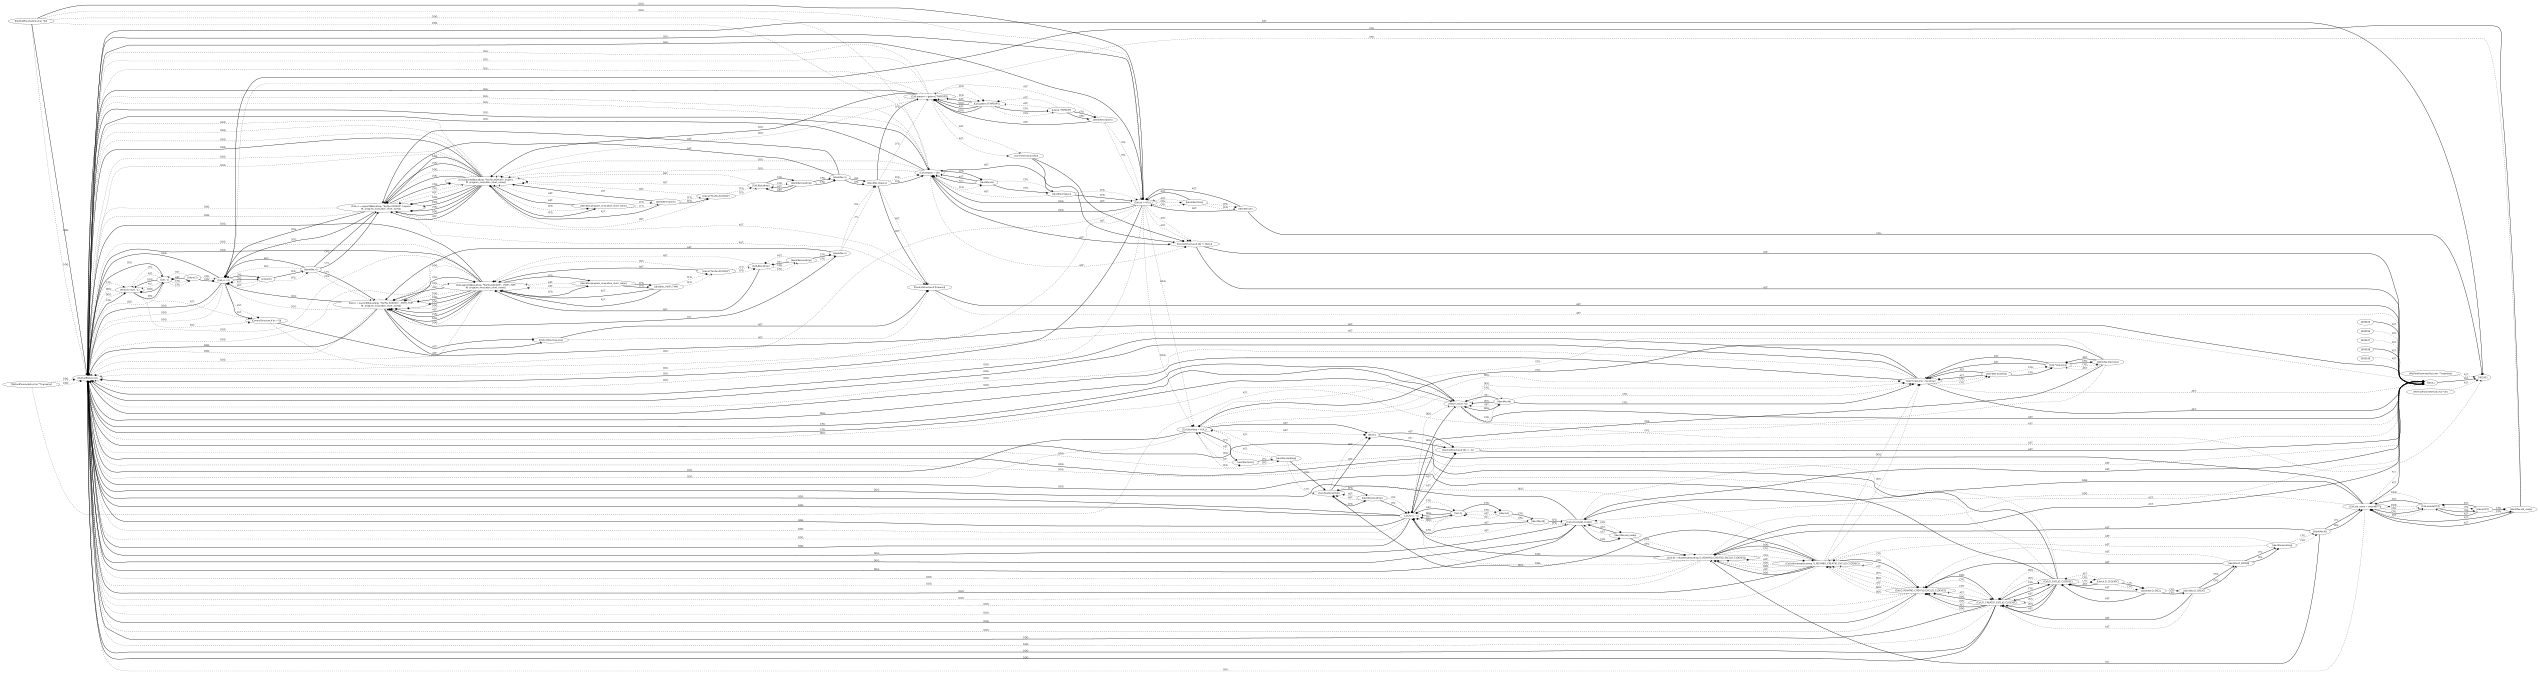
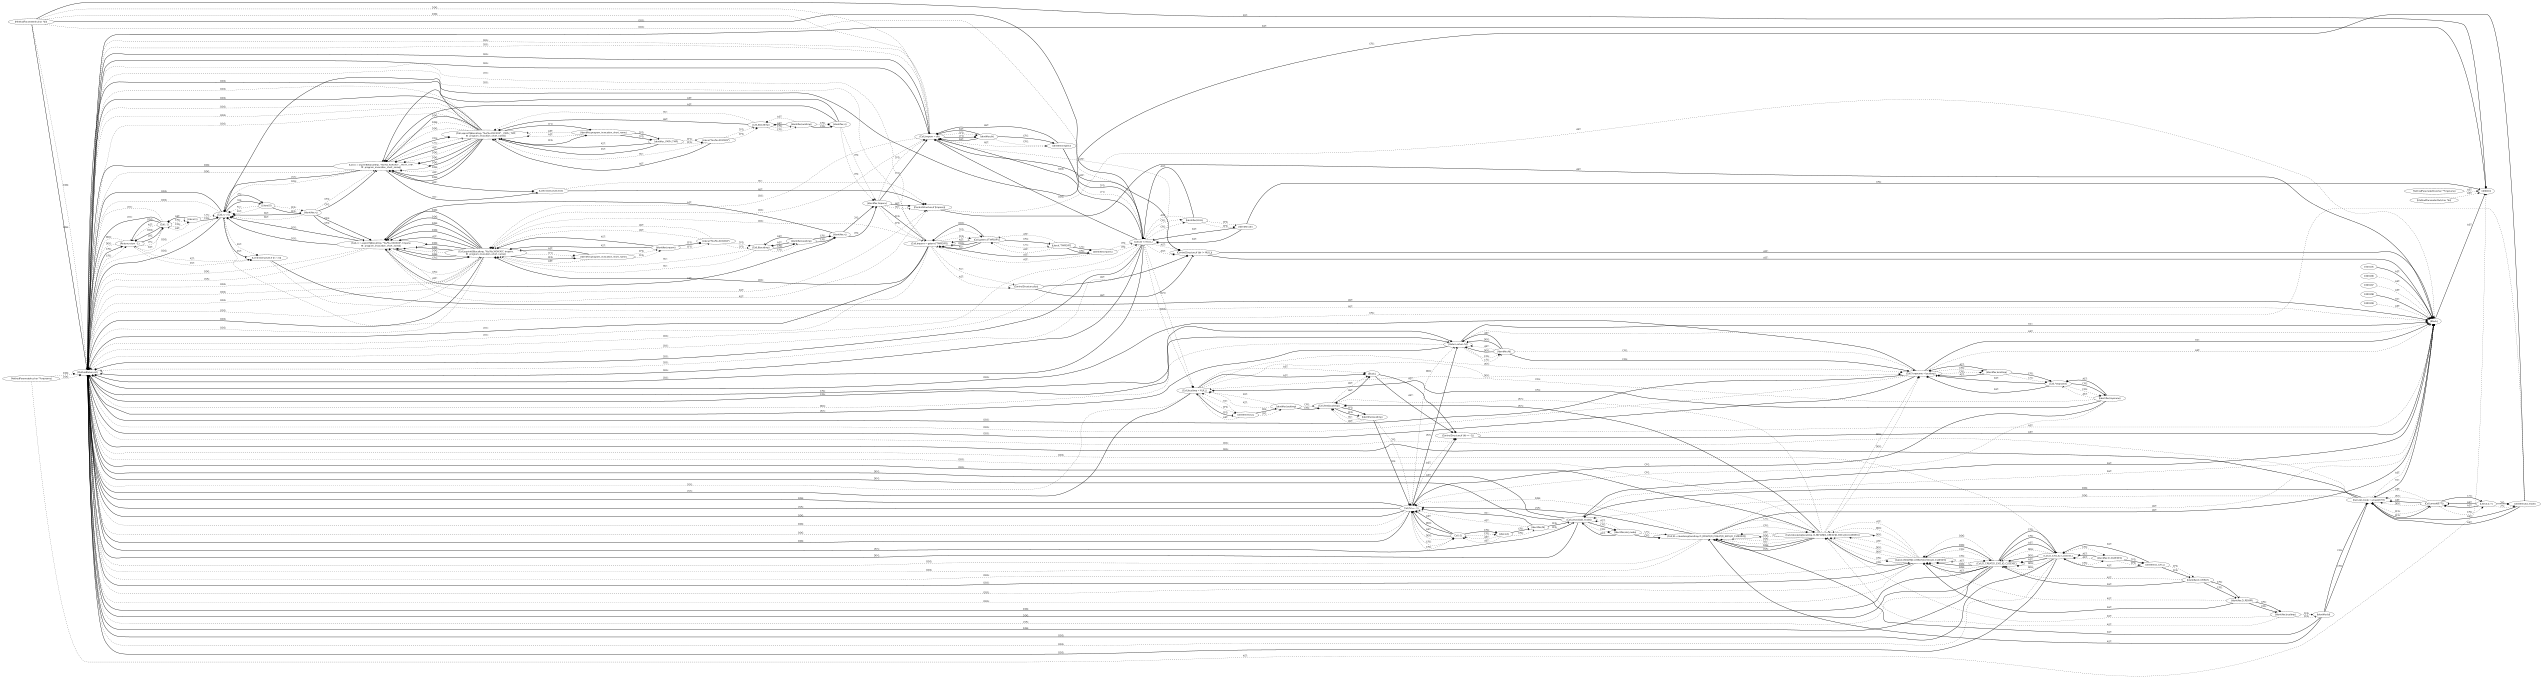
edge "(MethodParameterIn,char *dir)" -> "1000101": added, label "AST:"
node "(Literal,O_CLOEXEC)": label "(Literal,O_CLOEXEC)" -> "(Identifier,O_CLOEXEC)"
